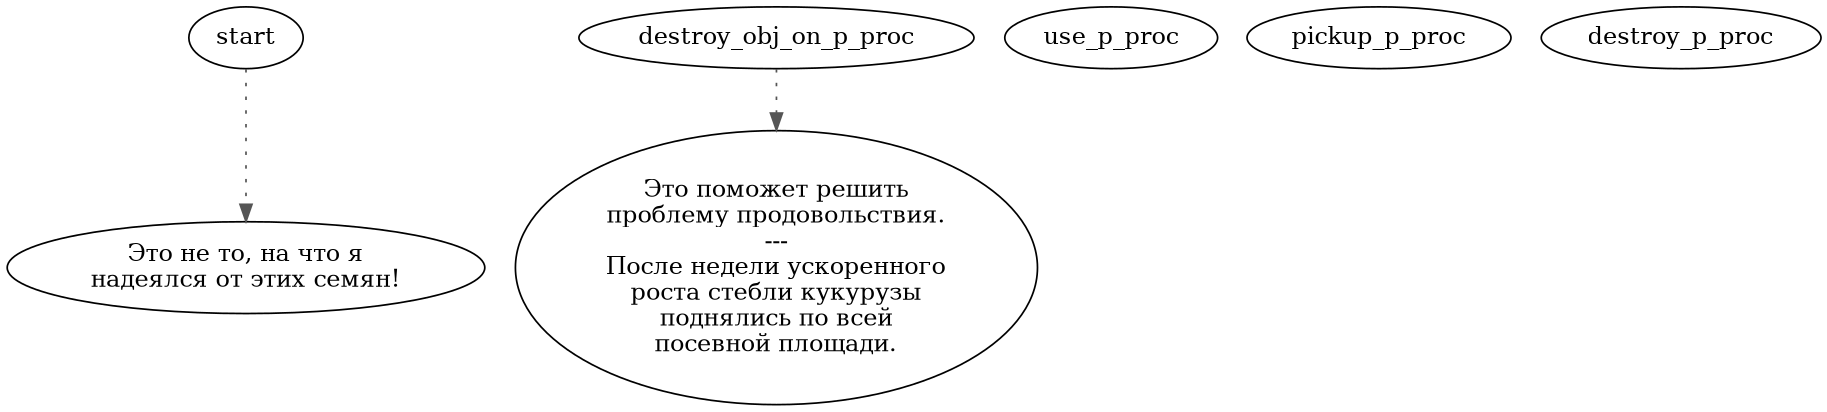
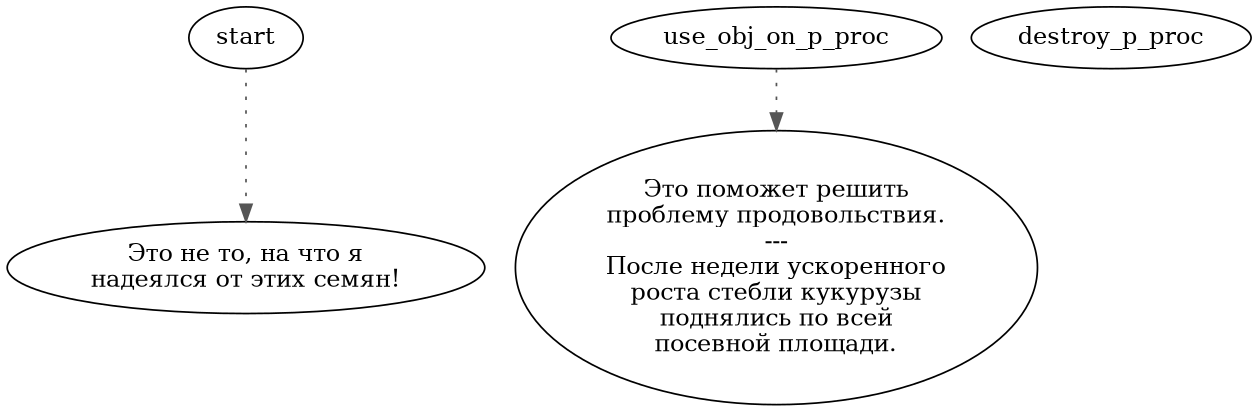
node "destroy_obj_on_p_proc": label "destroy_obj_on_p_proc" -> "use_obj_on_p_proc"
node "use_p_proc": removed
node "pickup_p_proc": removed
